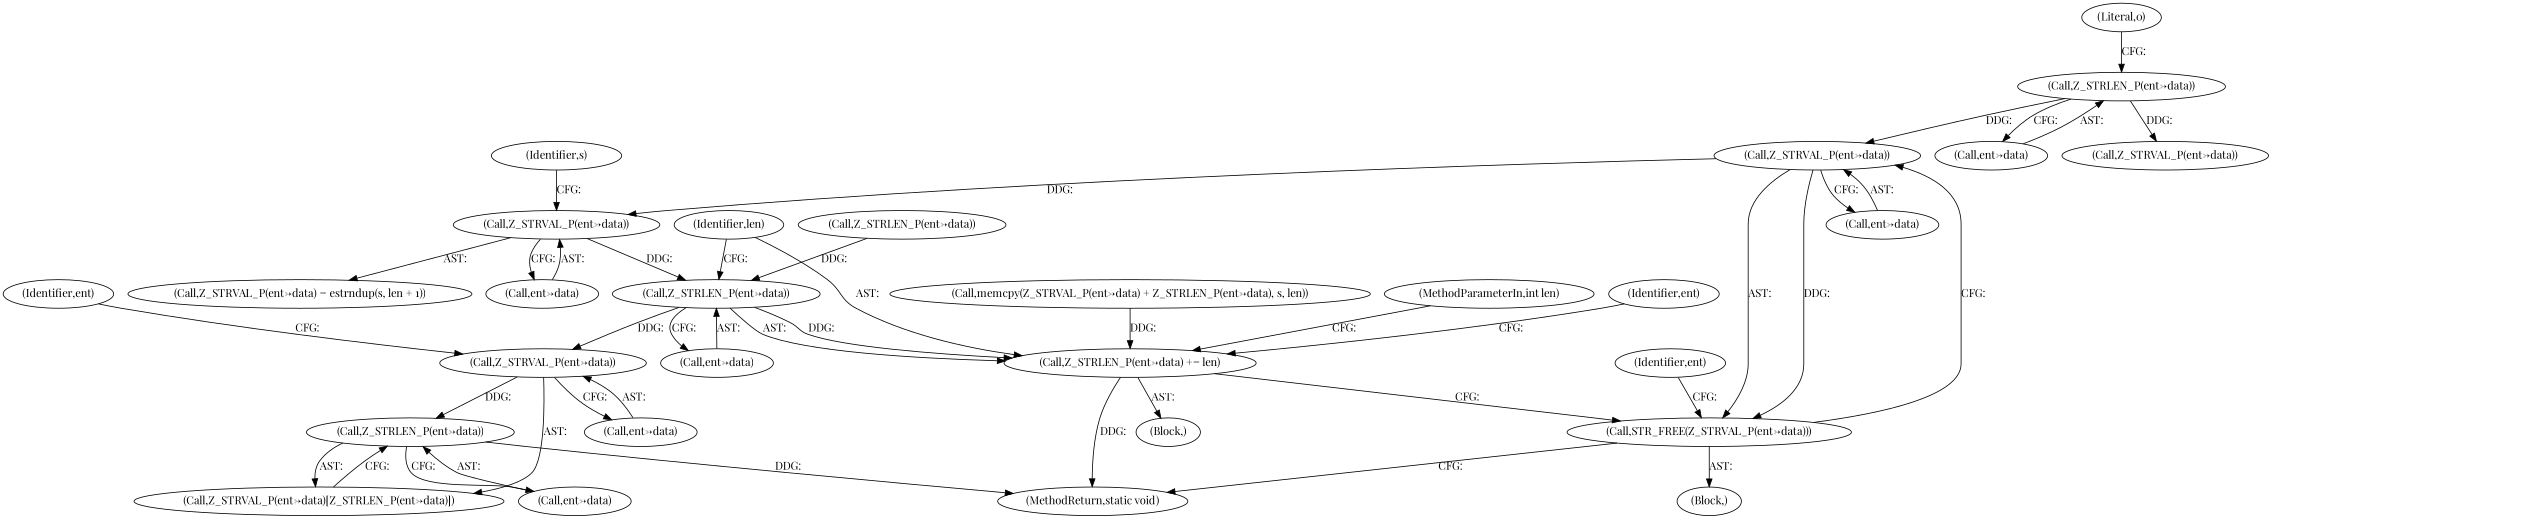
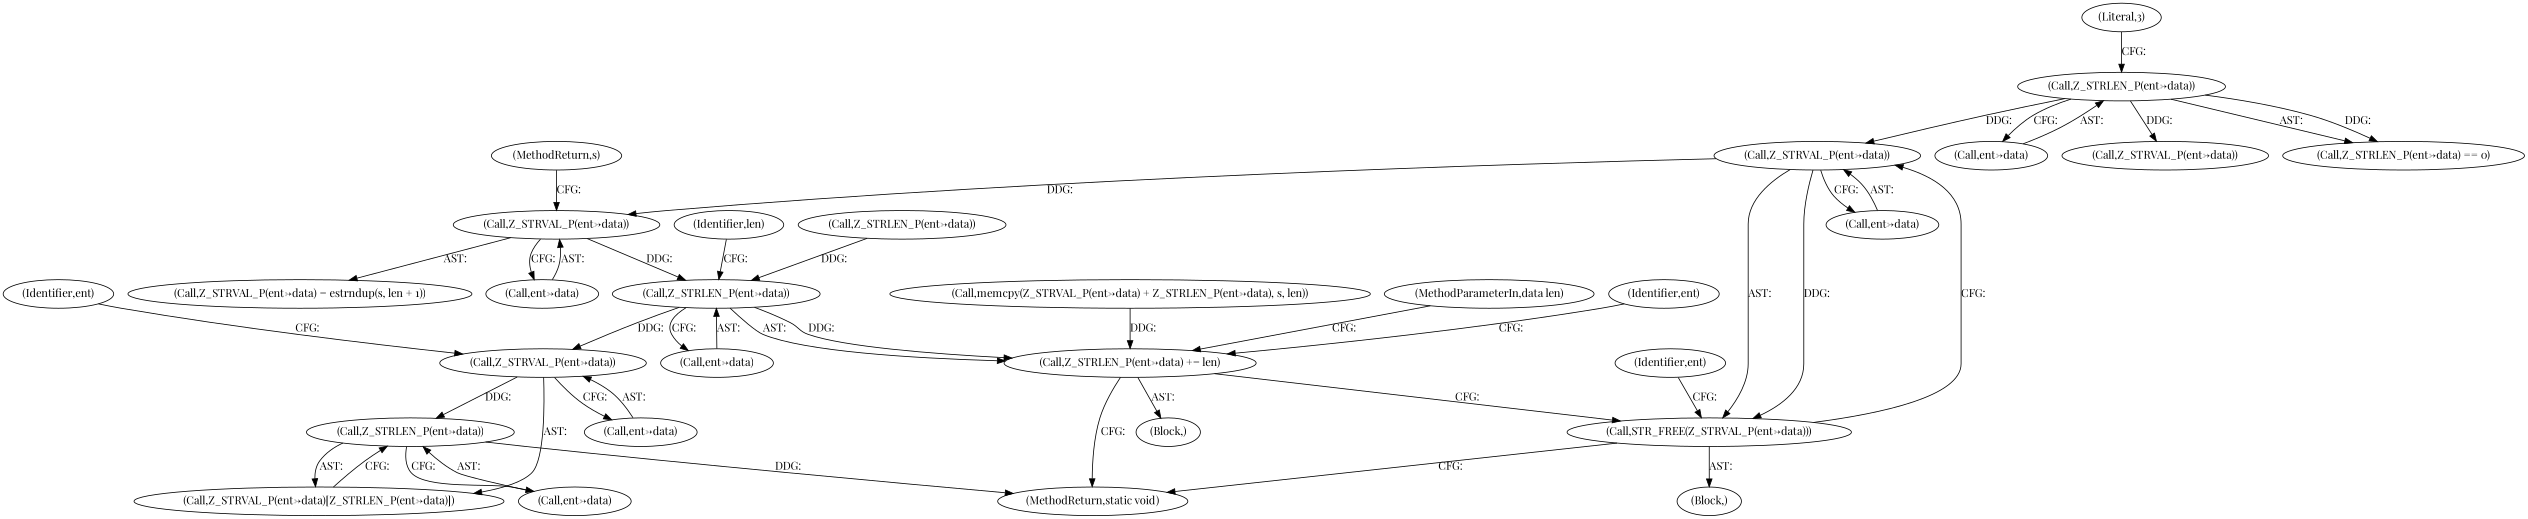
node "(Literal,0)": label "(Literal,0)" -> "(Literal,3)"
node "(Identifier,s)": label "(Identifier,s)" -> "(MethodReturn,s)"
node "(Call,Z_STRLEN_P(ent->data) == 0)": added
node "(MethodParameterIn,int len)": label "(MethodParameterIn,int len)" -> "(MethodParameterIn,data len)"
edge "(Identifier,len)" -> "(Call,Z_STRLEN_P(ent->data) += len)": removed, label "AST:"
edge "(Call,Z_STRLEN_P(ent->data) += len)" -> "(MethodReturn,static void)": label "DDG: " -> "CFG: "
